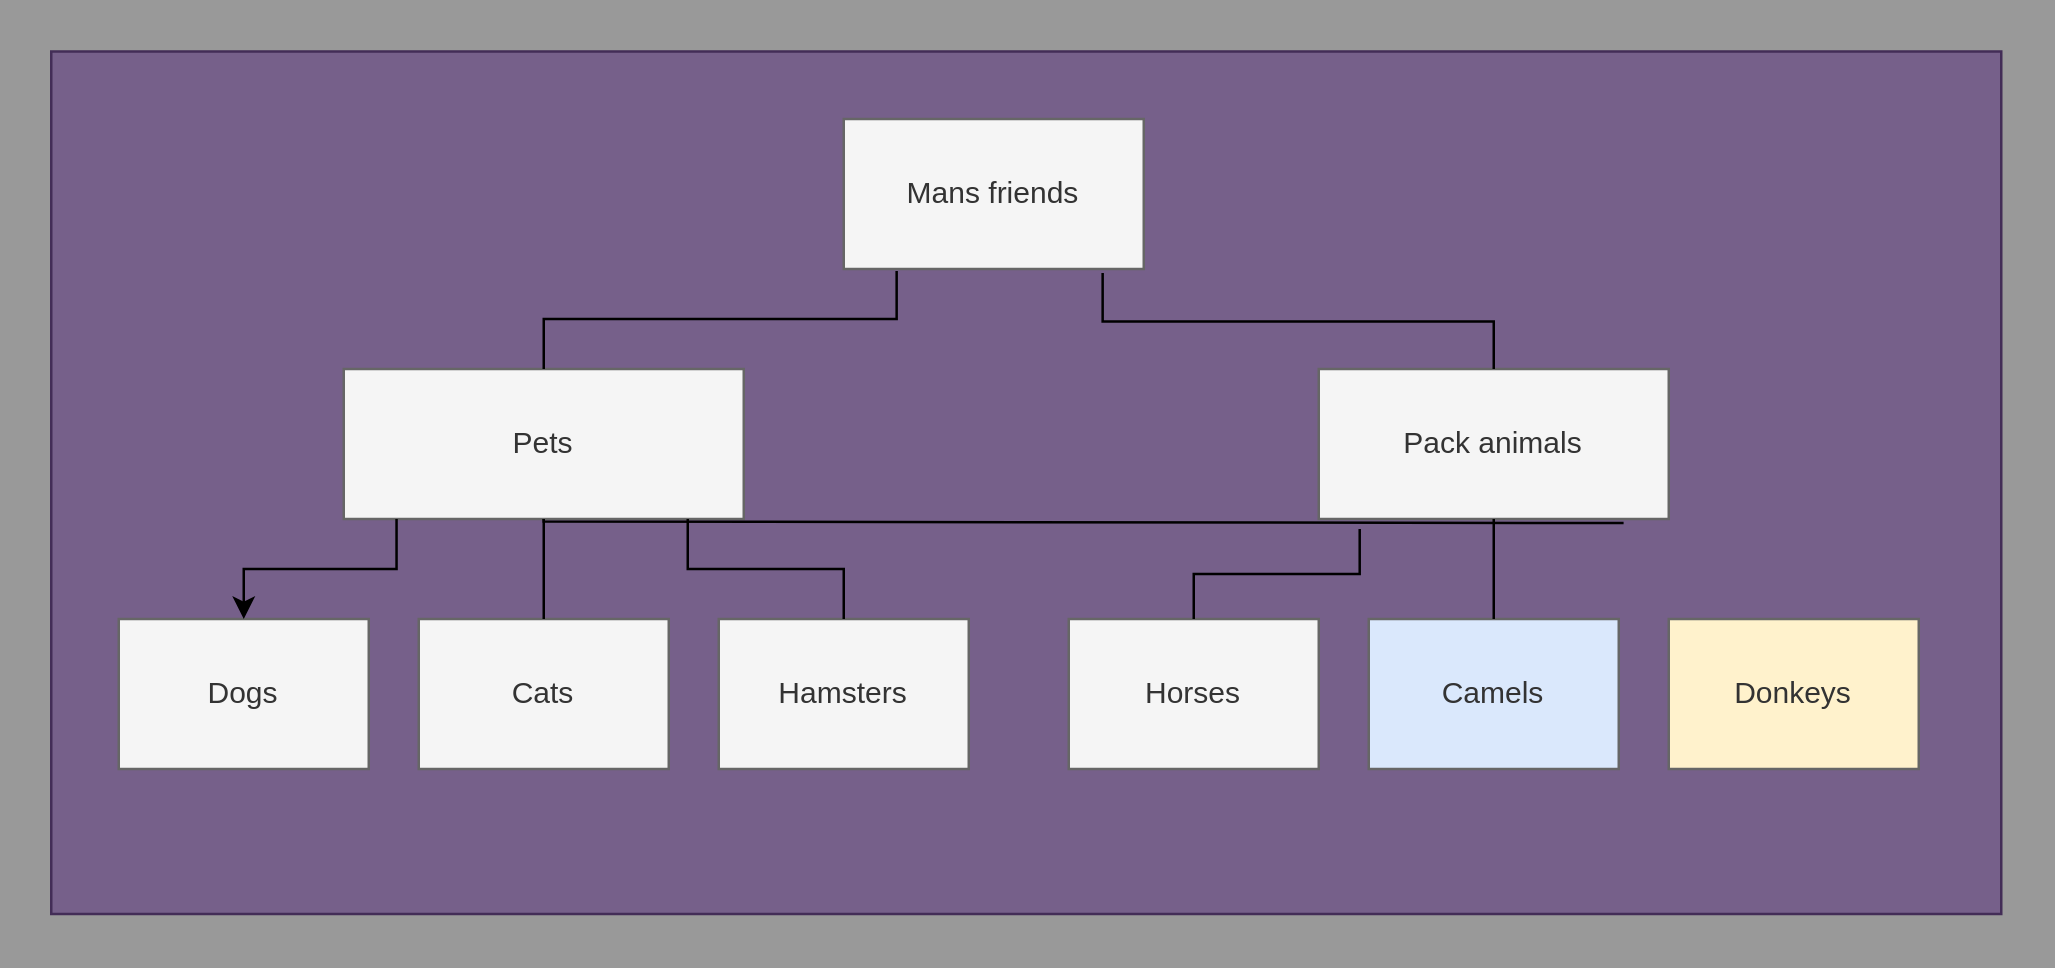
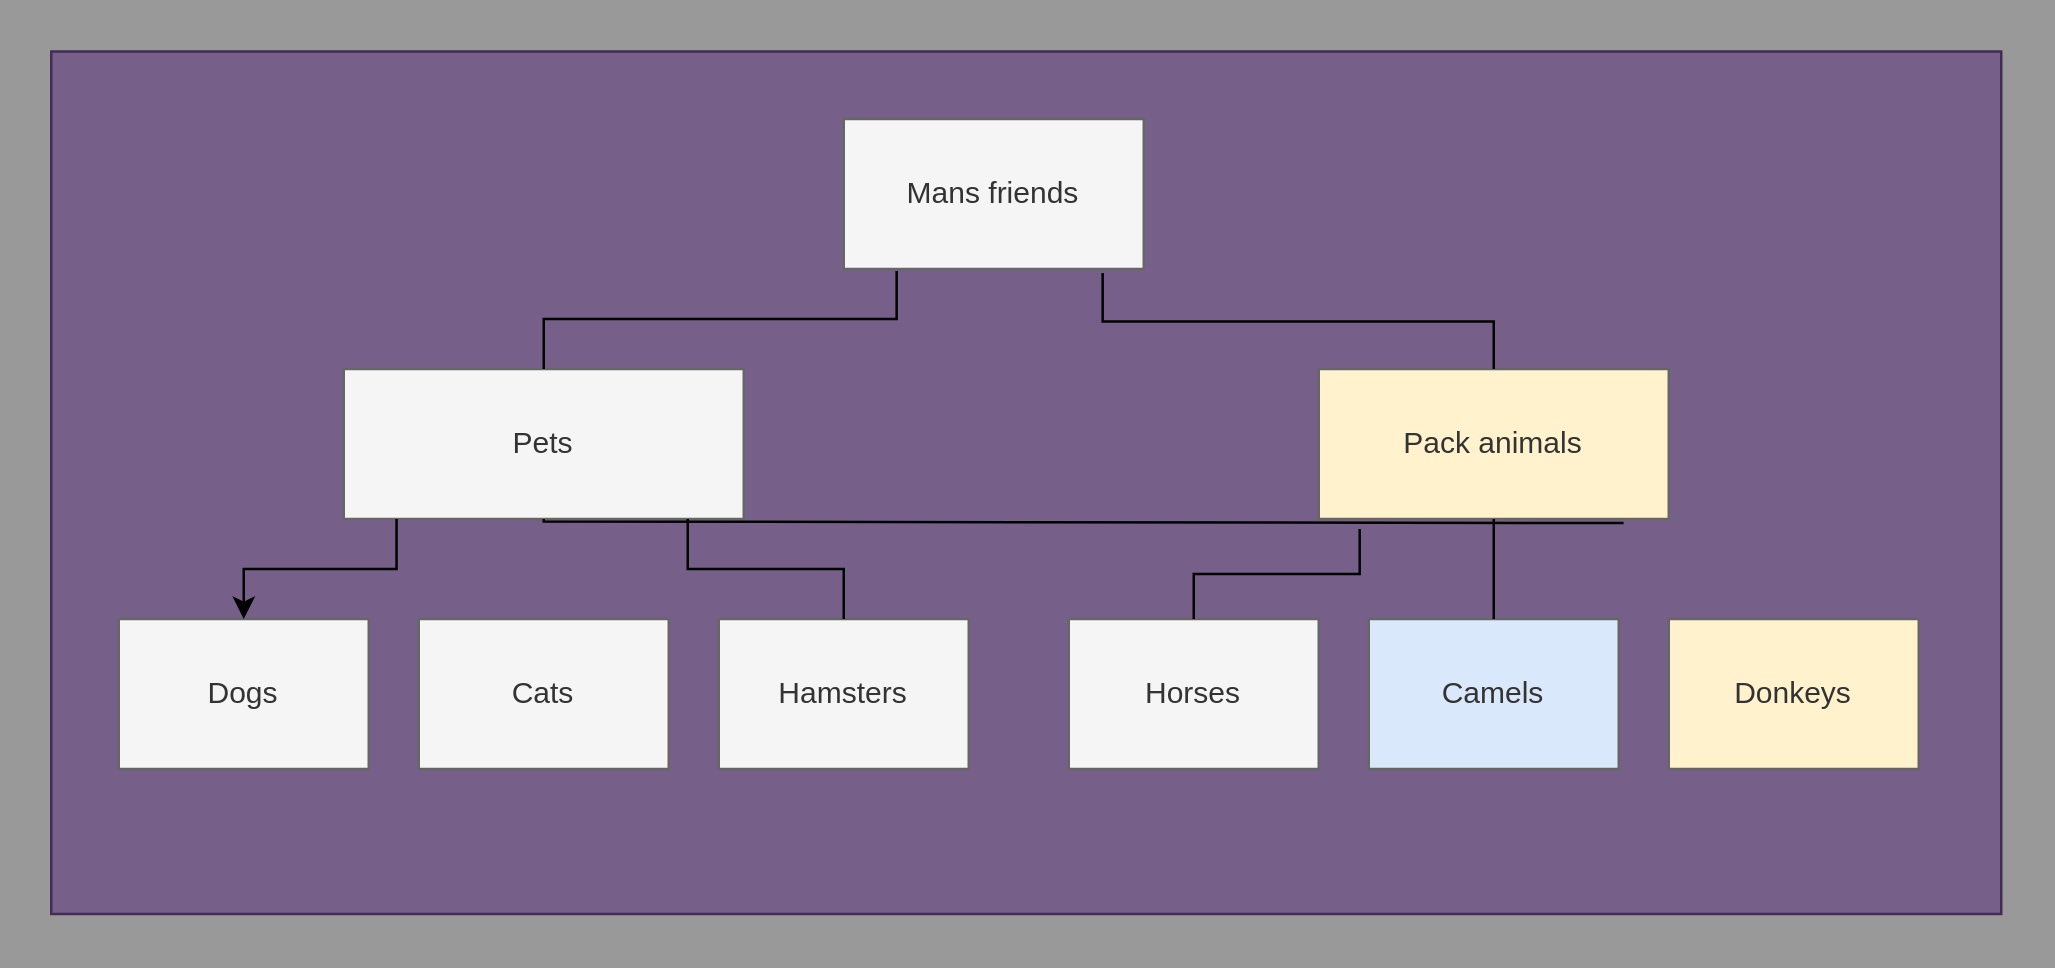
node "Pack animals": fillcolor #f5f5f5 -> #fff2cc
edge "Pets" -- "Cats": removed
